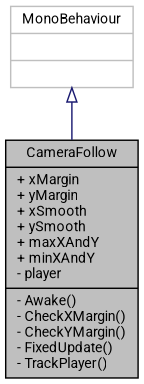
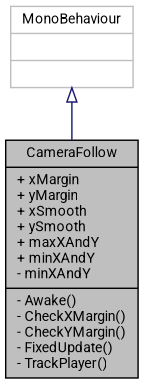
node "CameraFollow": text "- player" -> "- minXAndY"
